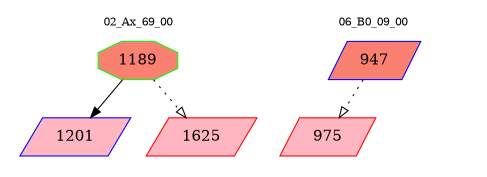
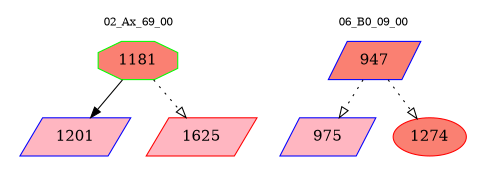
node "1189": label "1189" -> "1181"
node "975": color red -> blue
node "1274": added
